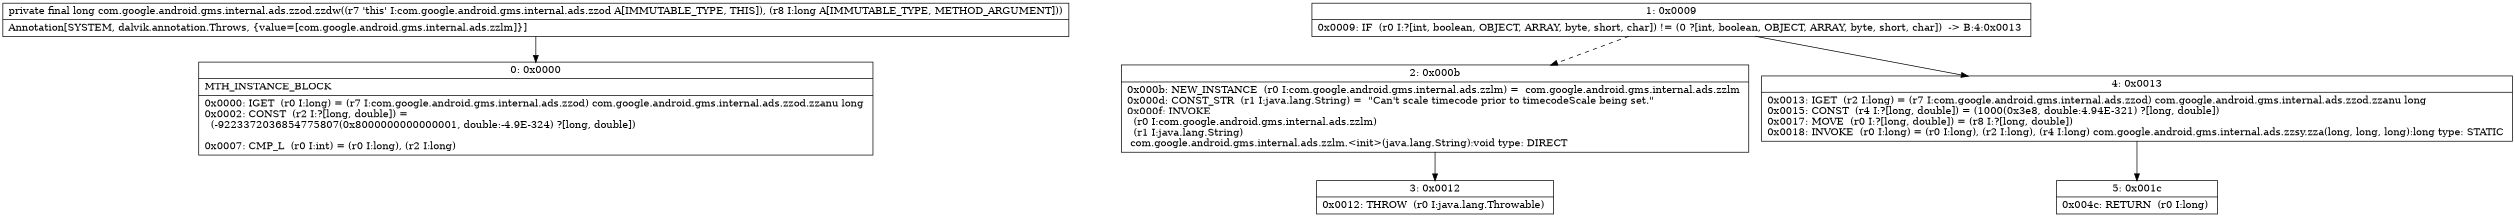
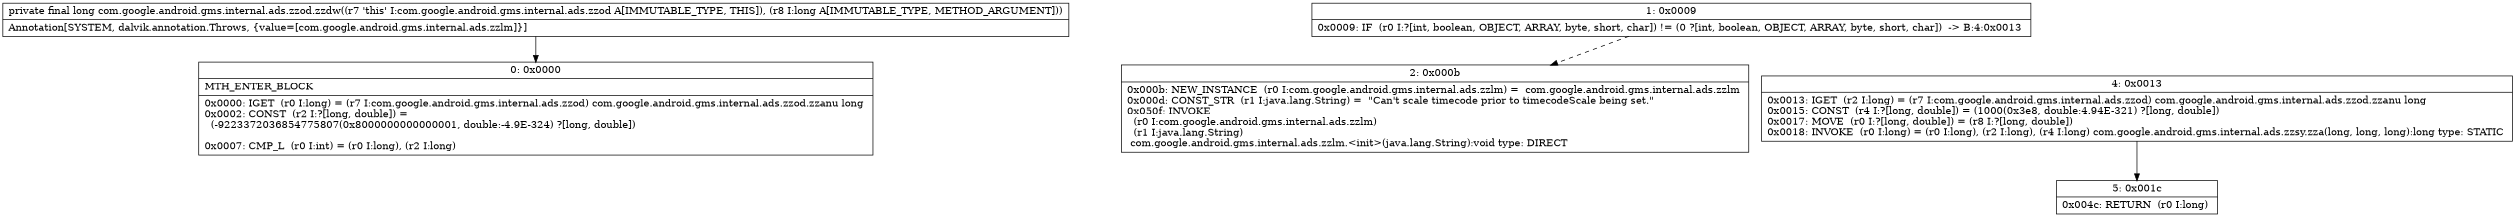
edge "1: 0x0009" -> "4: 0x0013": removed
node "0: 0x0000": text "MTH_INSTANCE_BLOCK" -> "MTH_ENTER_BLOCK"
node "2: 0x000b": text "0x000f: INVOKE" -> "0x050f: INVOKE"
node "3: 0x0012": removed
